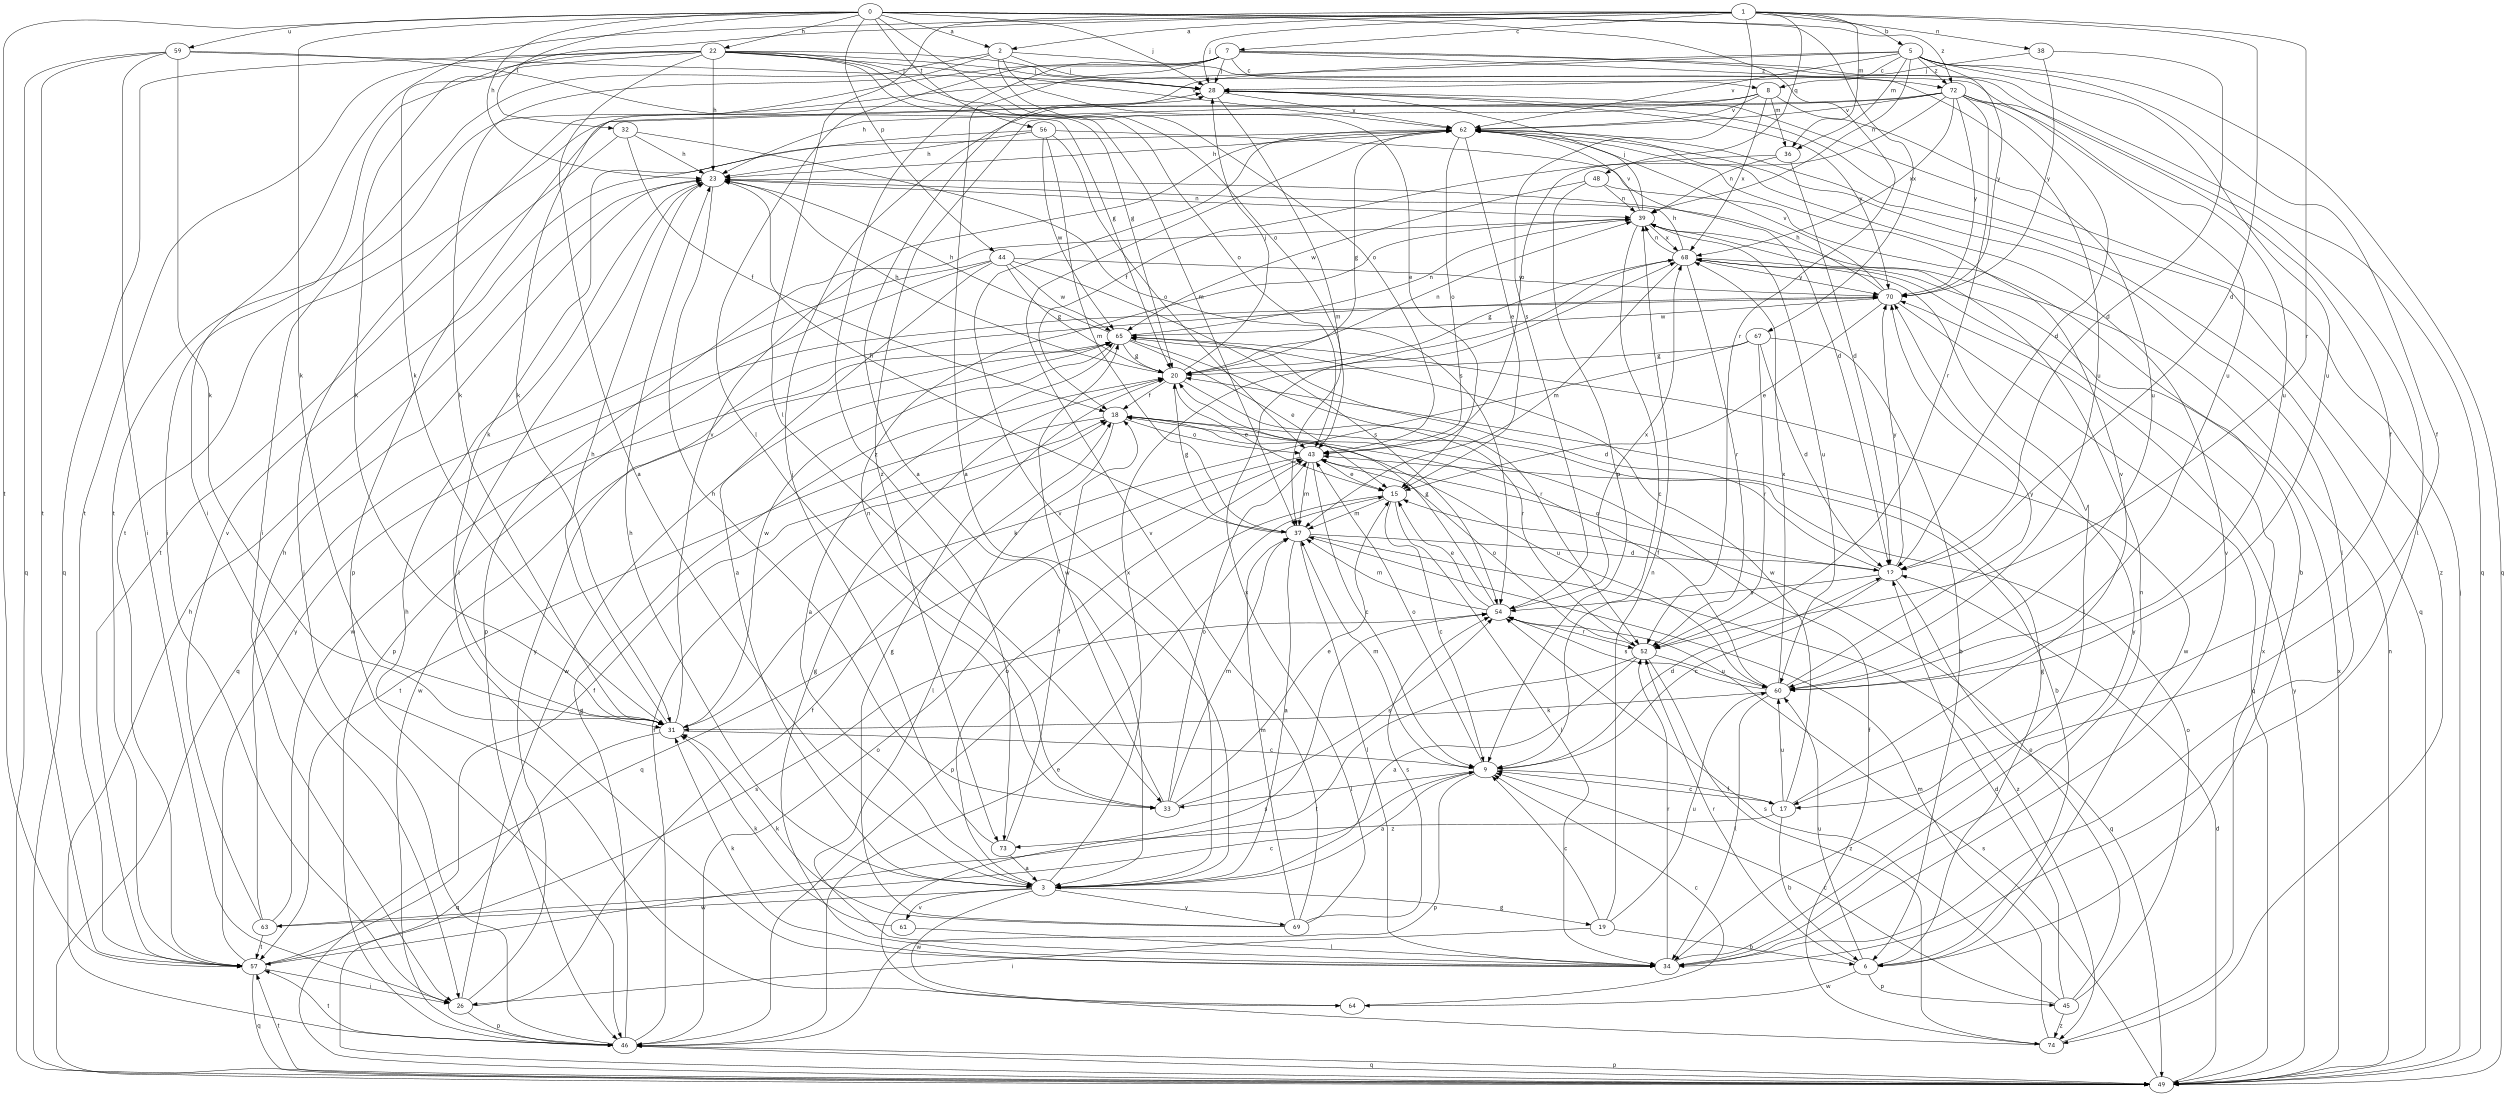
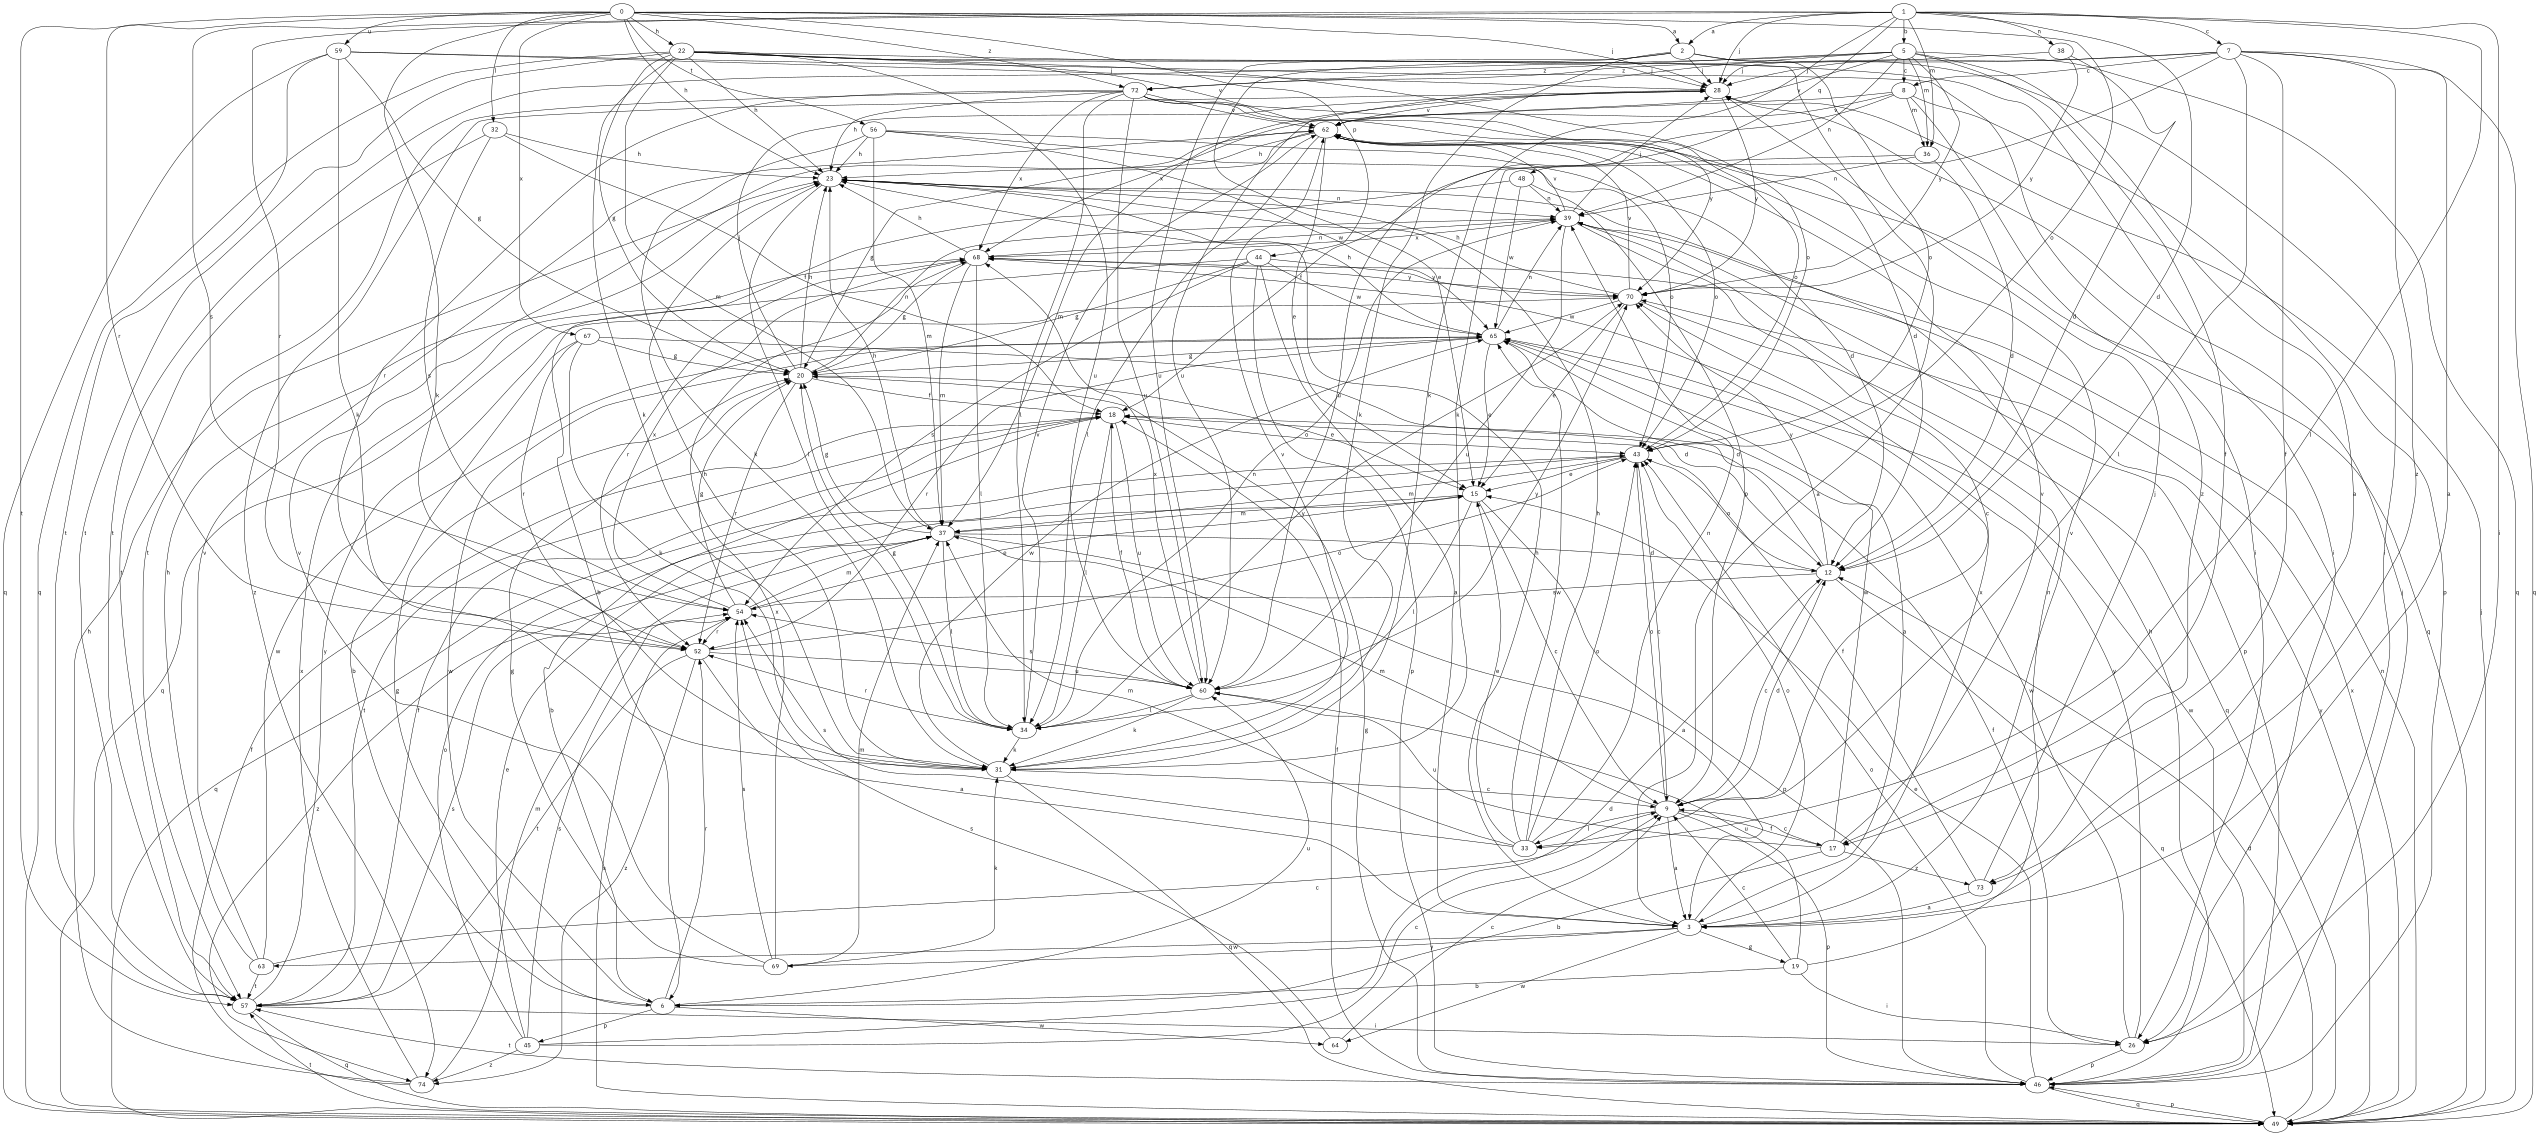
edge "23" -> "33": reversed
node "61": removed
